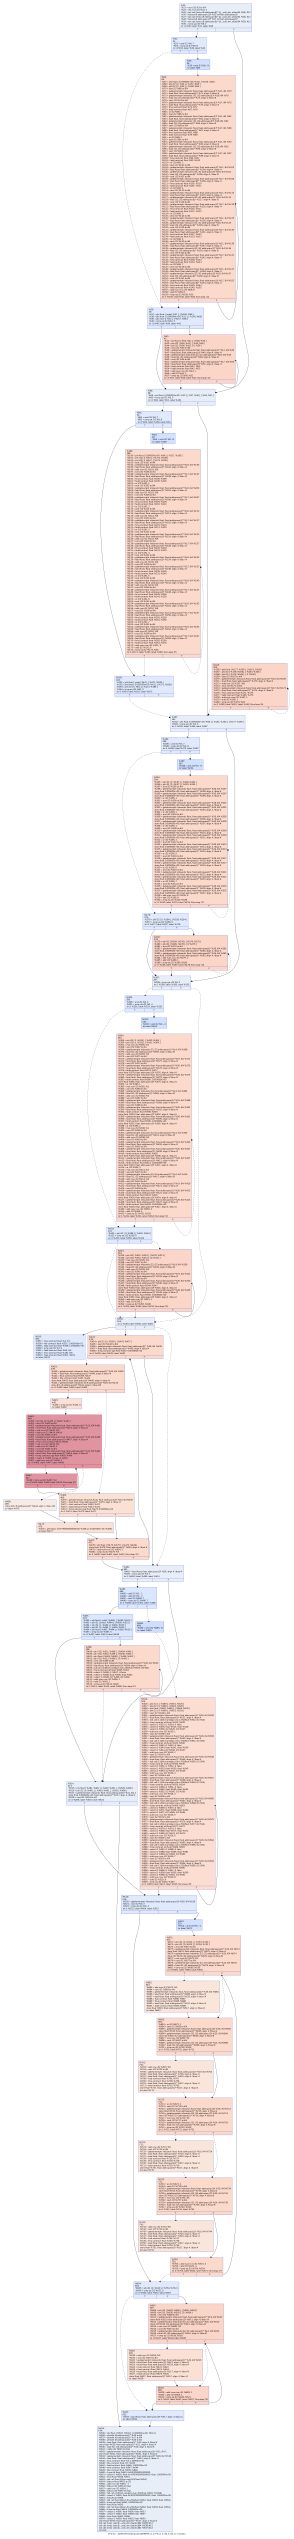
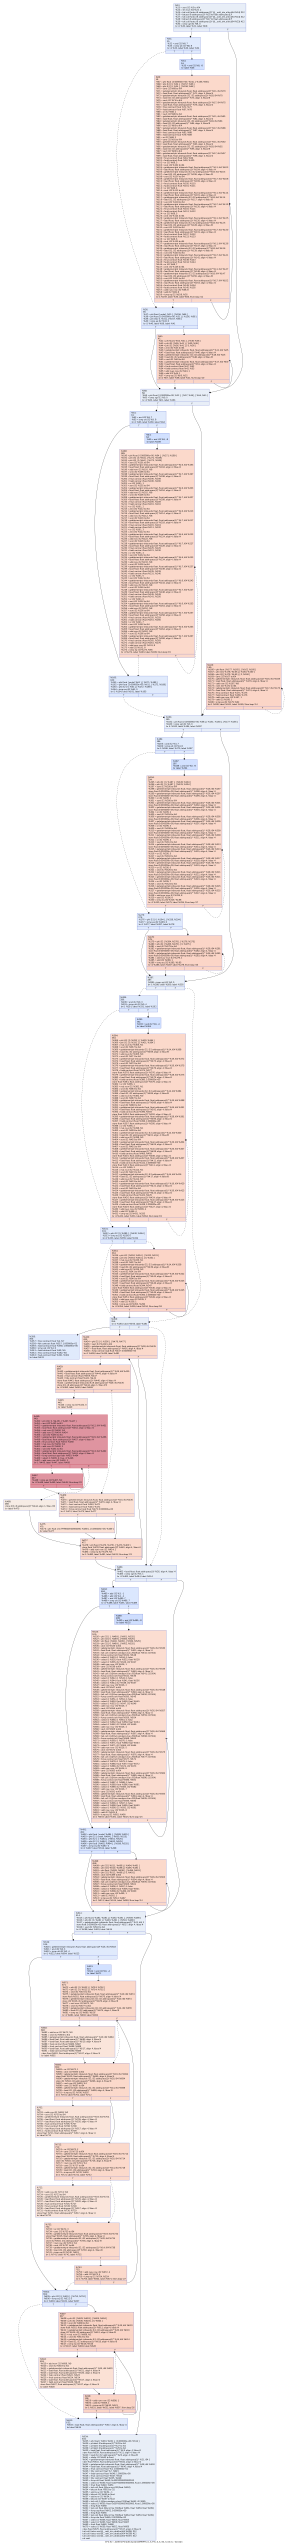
edge "%468:" -> "%475:": now "%468:" -> "%477:"
edge "%525:" -> "%519:": now "%525:" -> "%491:"
node "%742:": removed
